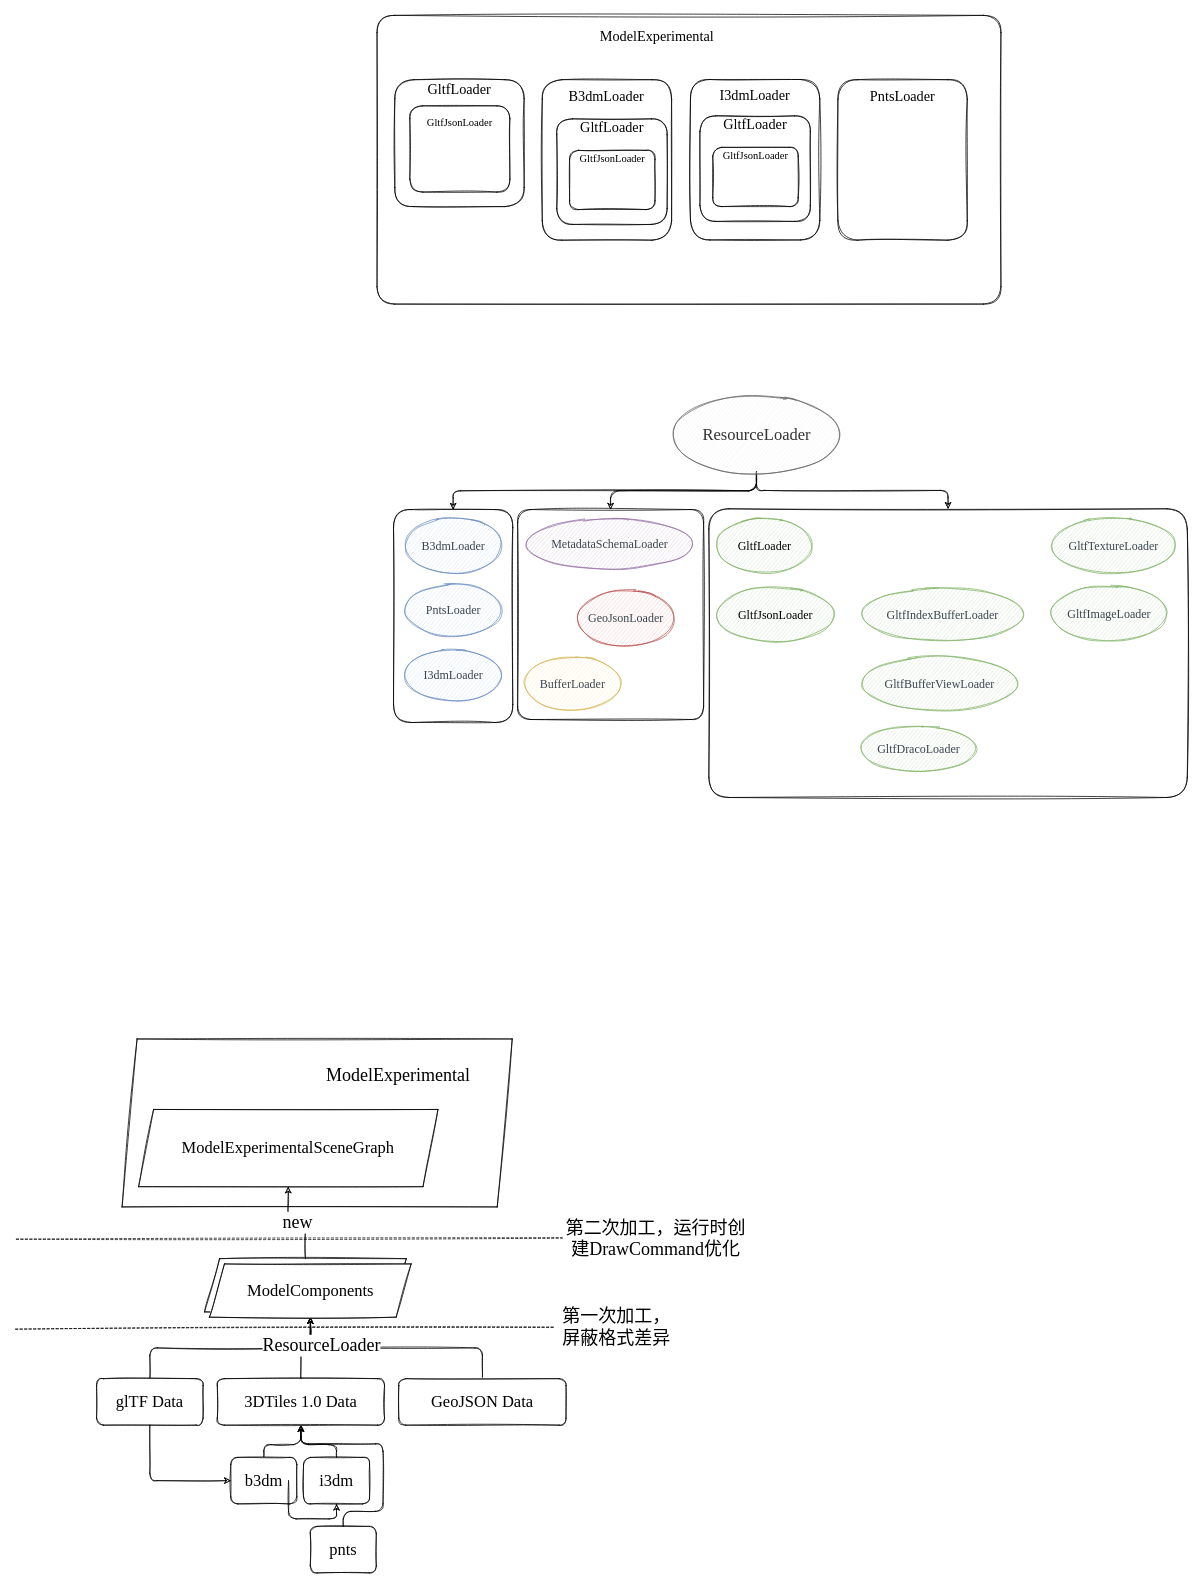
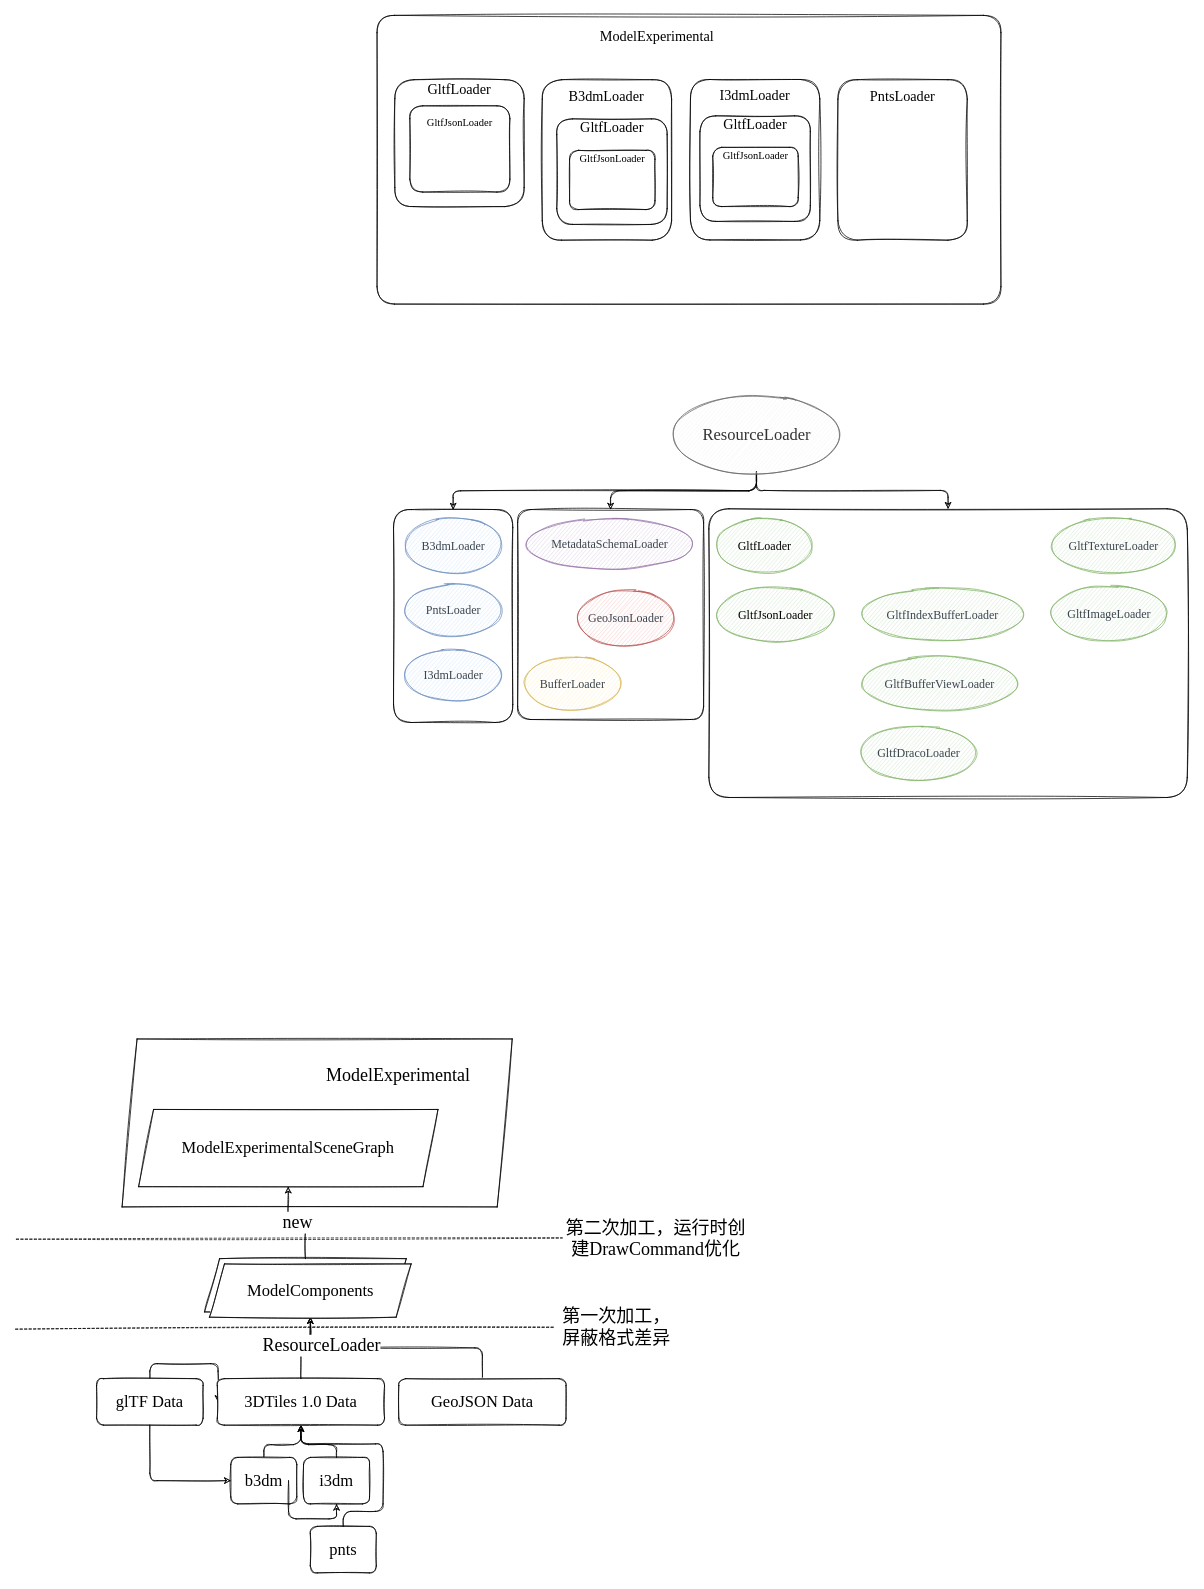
node "GltfDracoLoader": size 121x45 -> 121x54
edge "glTF Data" -> "ModelComponents": now "glTF Data" -> "3DTiles 1.0 Data"
